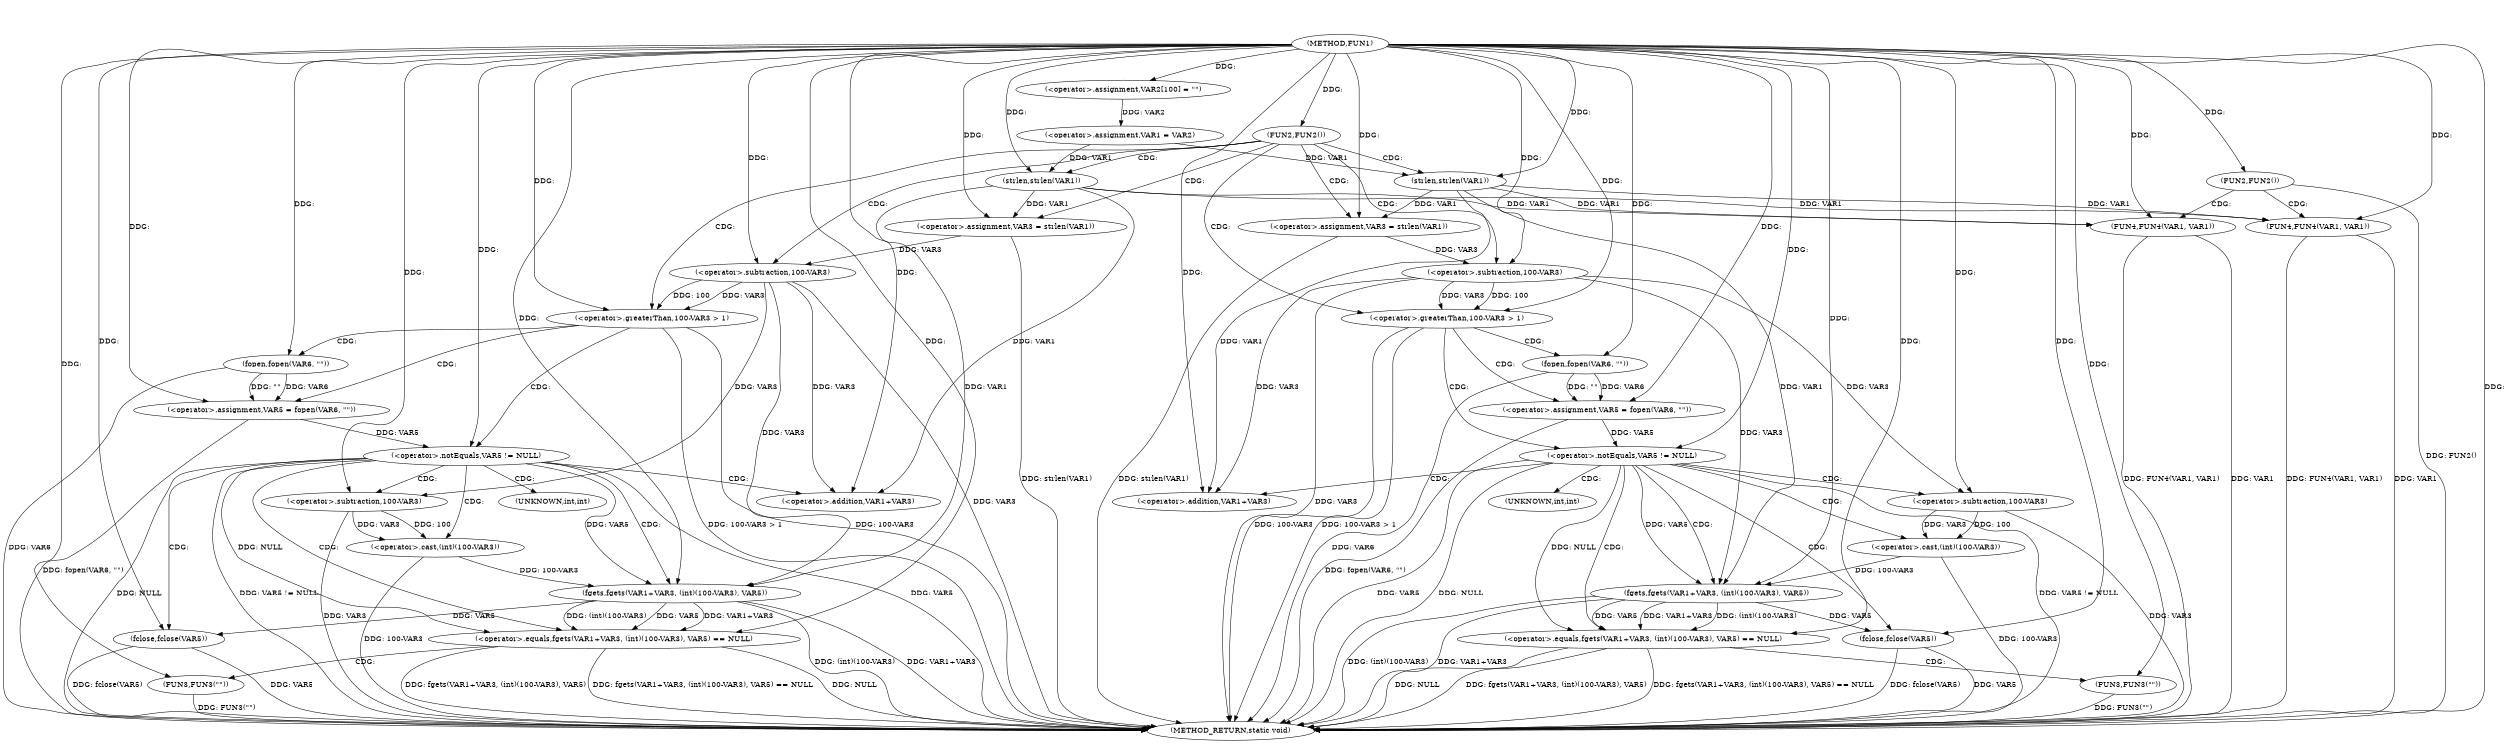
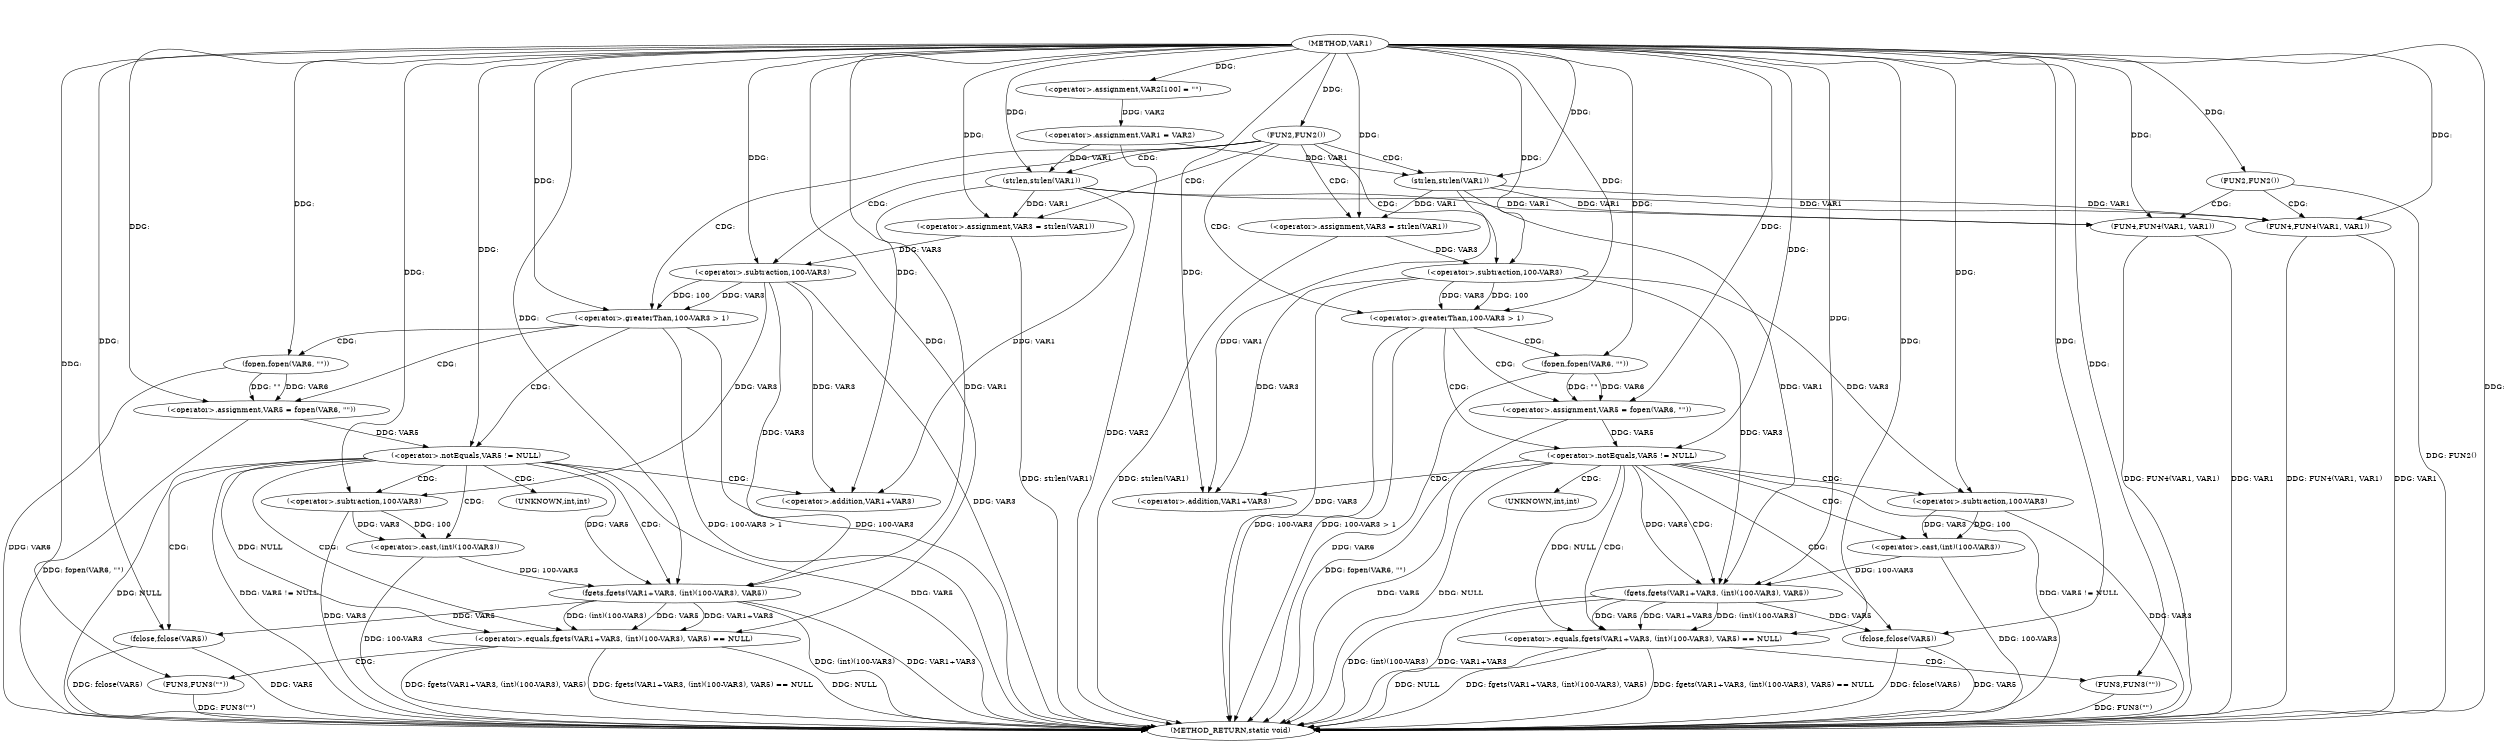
node "(METHOD,FUN1)": label "(METHOD,FUN1)" -> "(METHOD,VAR1)"
edge "(<operator>.assignment,VAR1 = VAR2)" -> "(METHOD_RETURN,static void)": added, label "DDG: VAR2"
